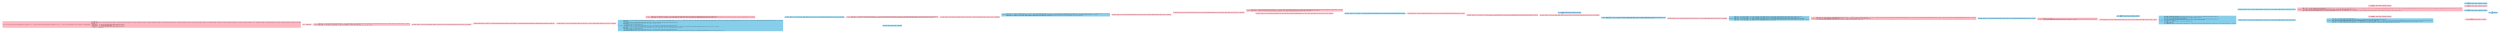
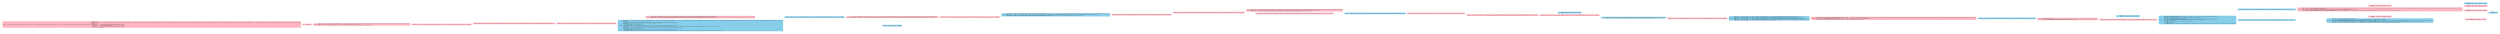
node "78: ?": fillcolor skyblue -> lightpink
